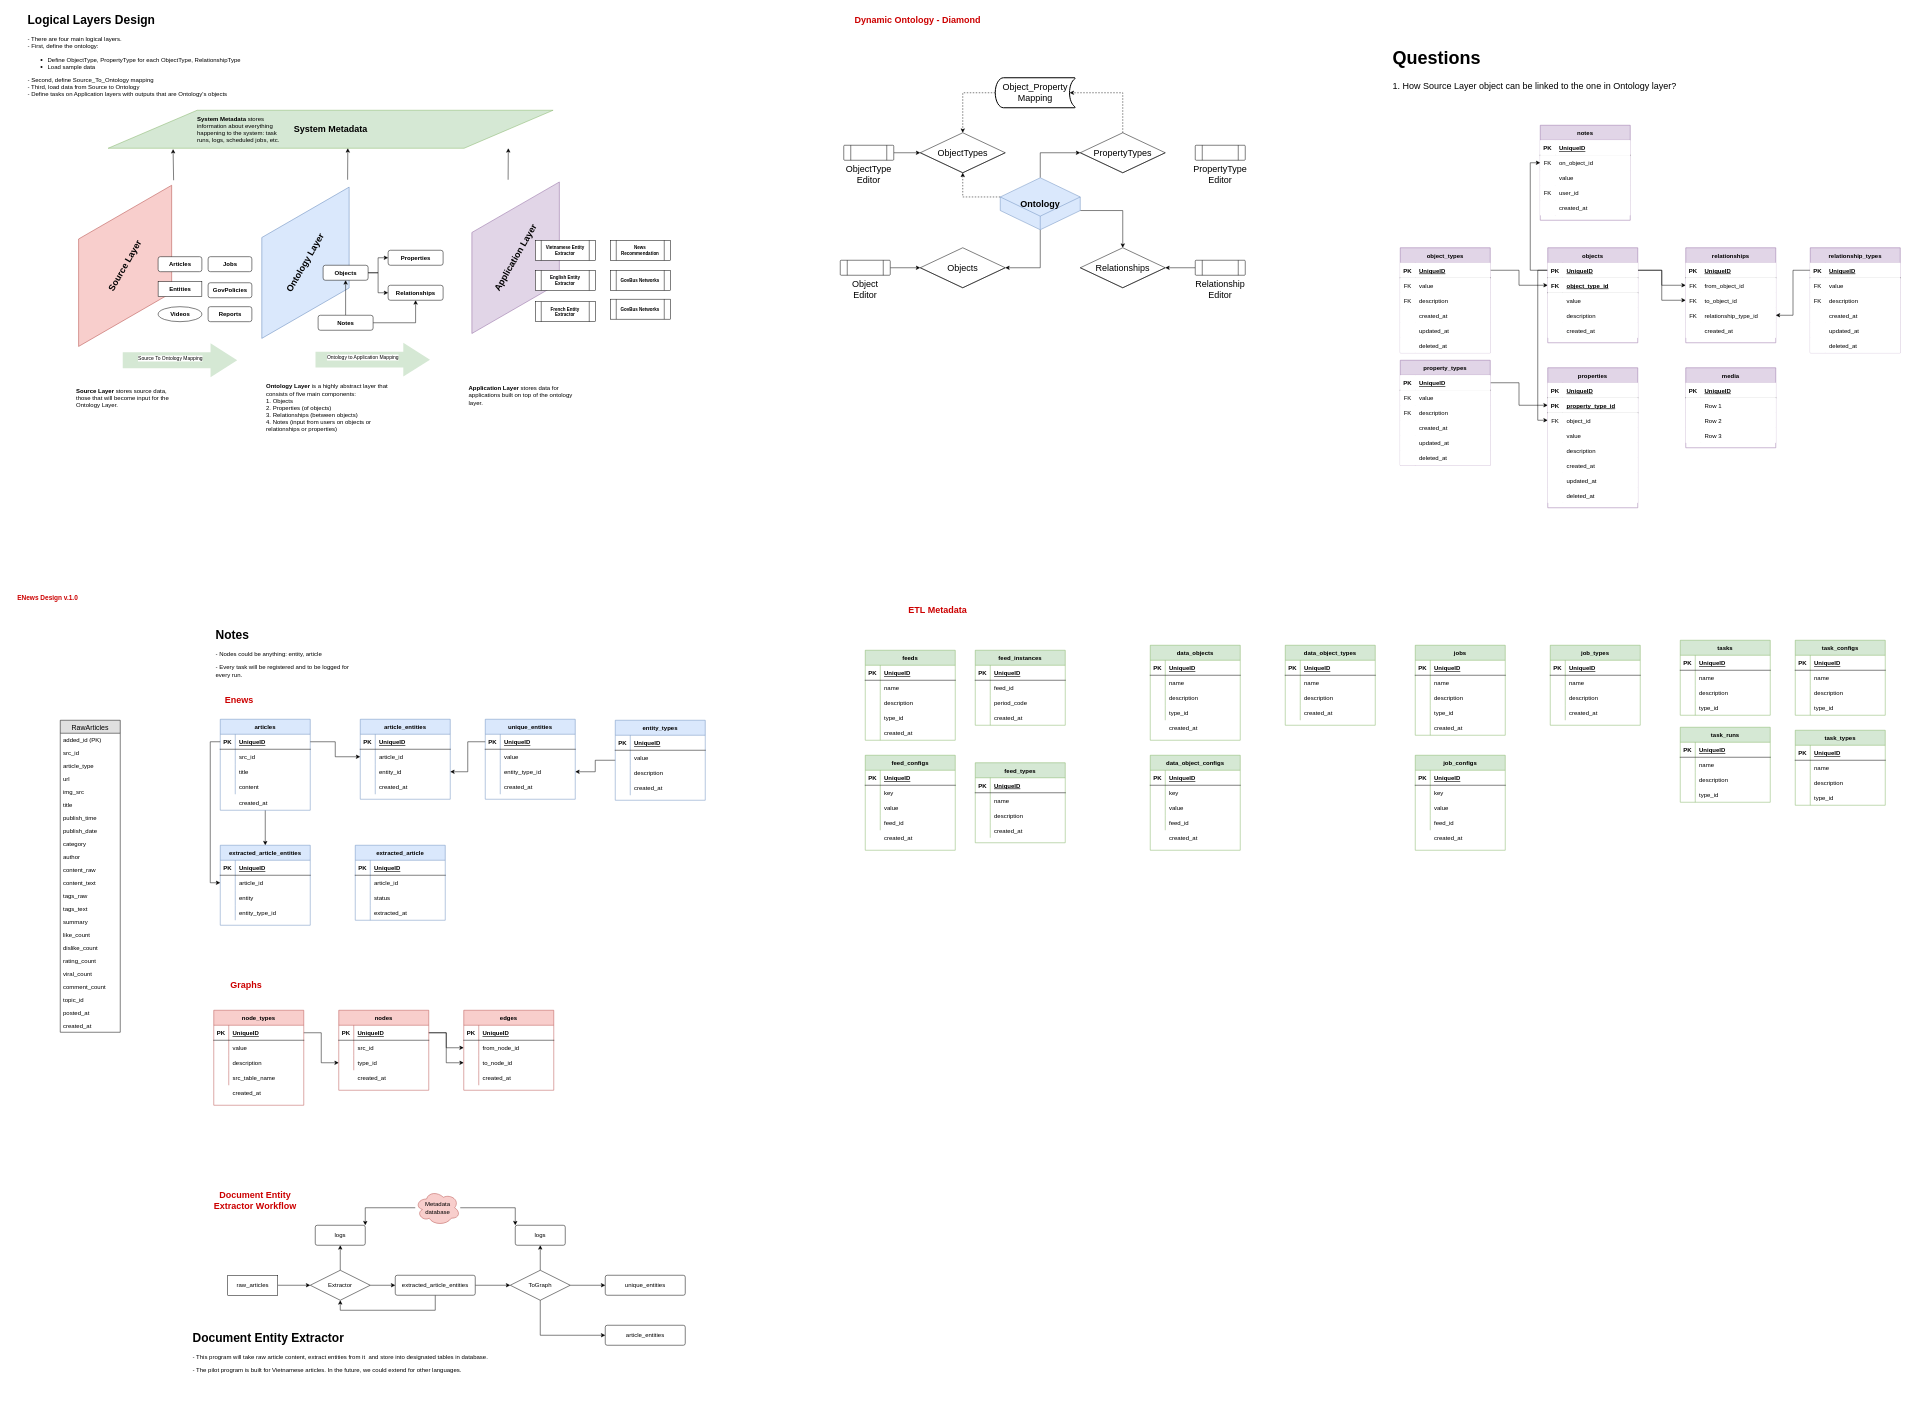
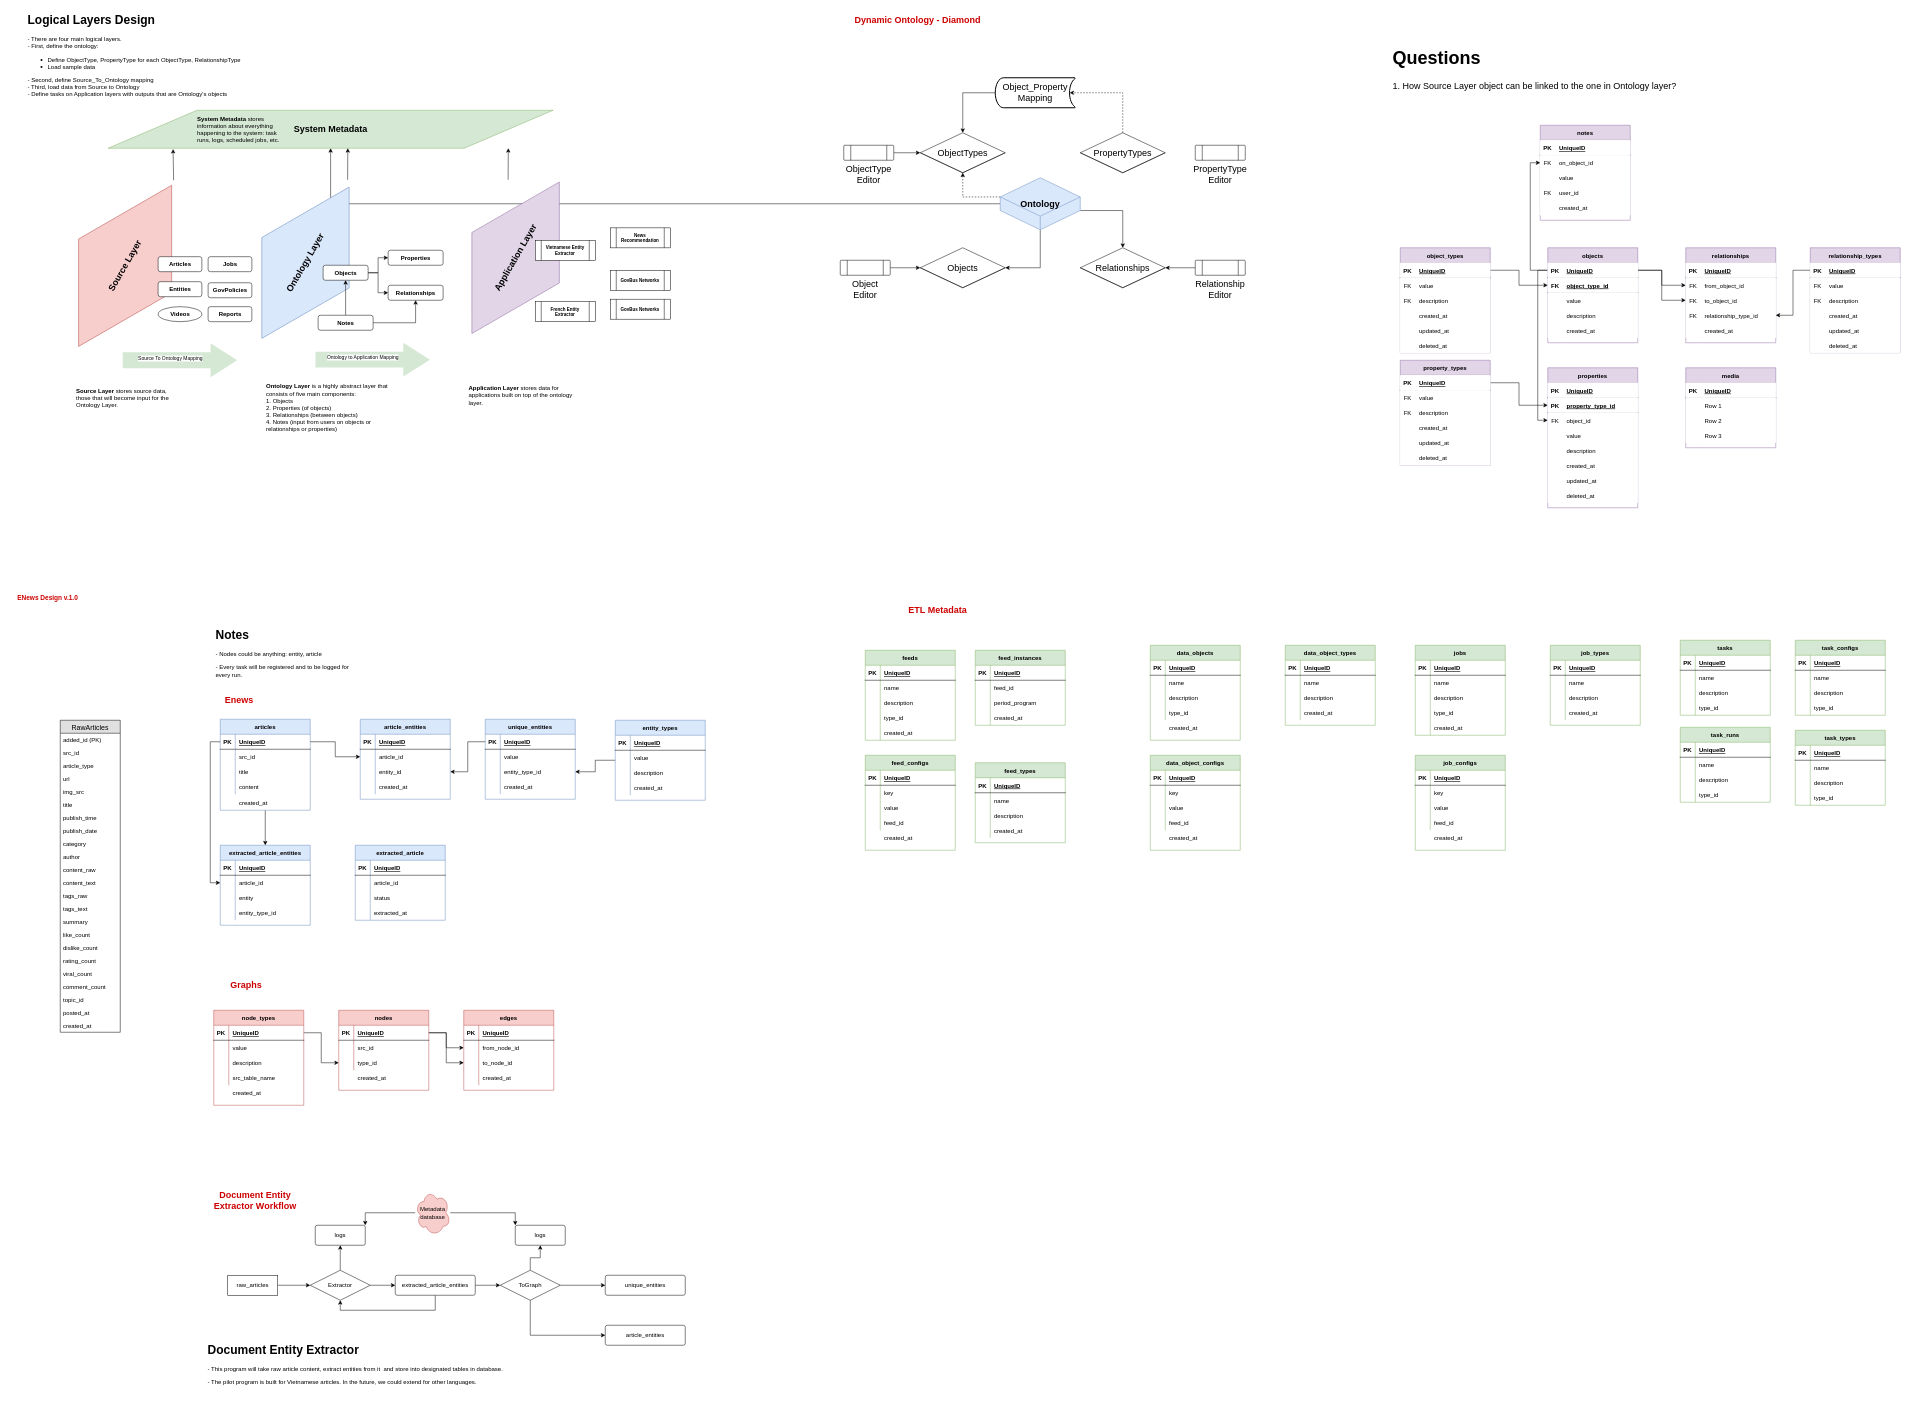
edge "Object_Property Mapping" -> "ObjectTypes": style dashed -> solid
edge "Ontology" -> "PropertyTypes": now "Ontology" -> "System Metadata"
node "News Recommendation": moved (640, 250) -> (640, 238)
node "English Entity Extractor": removed
node "Entities": shape rectangle -> rounded rectangle
node "period_code": label "period_code" -> "period_program"
node "Metadata database": size 45x35 -> 35x45
node "ToGraph": moved (540, 1285) -> (530, 1285)
node "Document Entity Extractor- This program will take raw article content, extract entities from it and store into designated tables in database. - The pilot program is built for Vietnamese articles. In the future, we could extend for other languages.": moved (370, 1358) -> (385, 1370)
